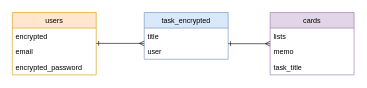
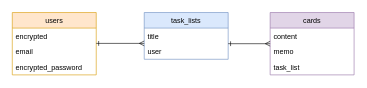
node "task_encrypted": label "task_encrypted" -> "task_lists"
node "lists": label "lists" -> "content"
node "task_title": label "task_title" -> "task_list"
